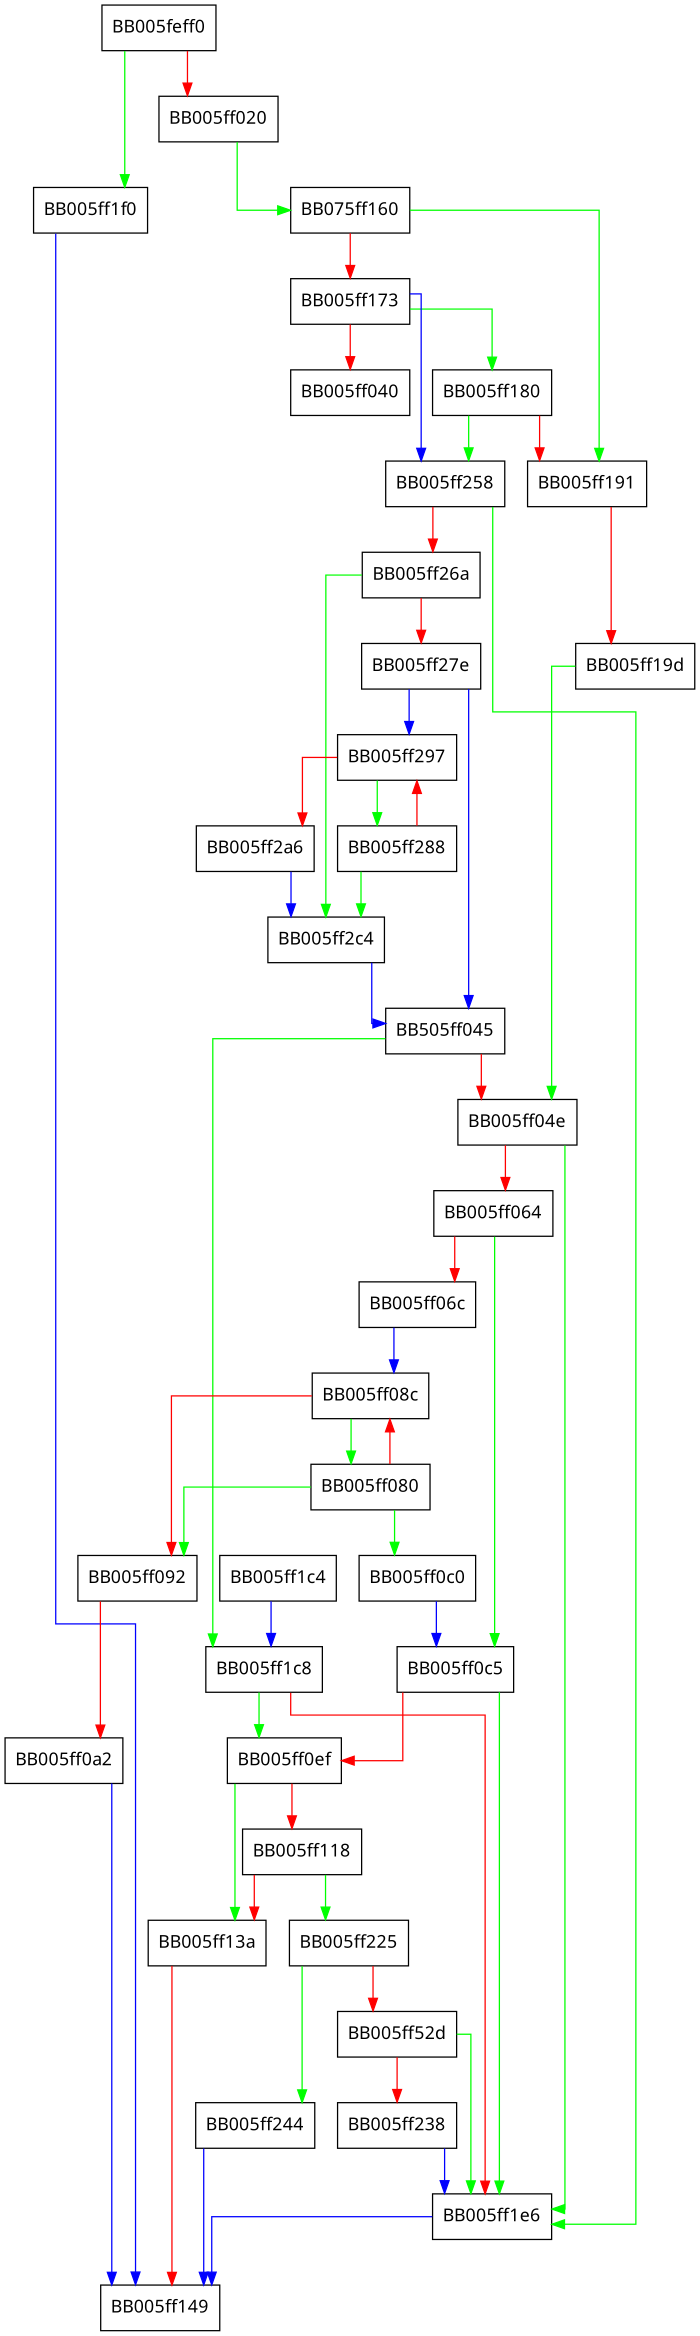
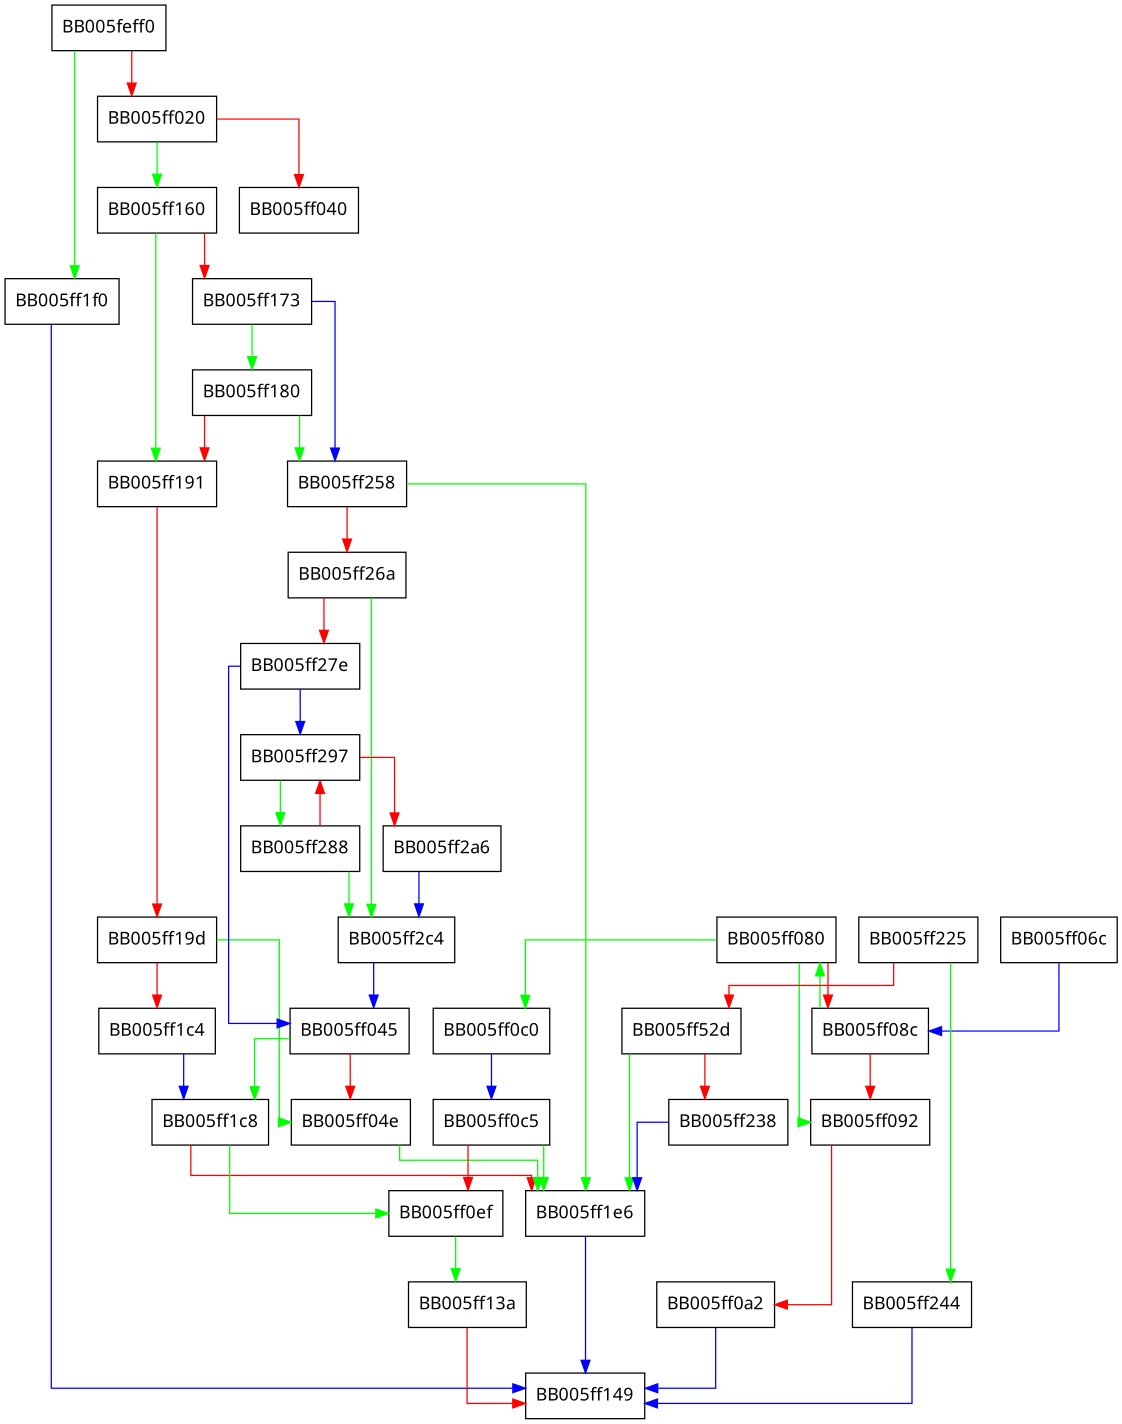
node "BB075ff160": label "BB075ff160" -> "BB005ff160"
edge "BB005ff173" -> "BB005ff040": now "BB005ff020" -> "BB005ff040"
edge "BB005ff19d" -> "BB005ff1c4": added
node "BB505ff045": label "BB505ff045" -> "BB005ff045"
node "BB005ff064": removed
node "BB005ff118": removed
